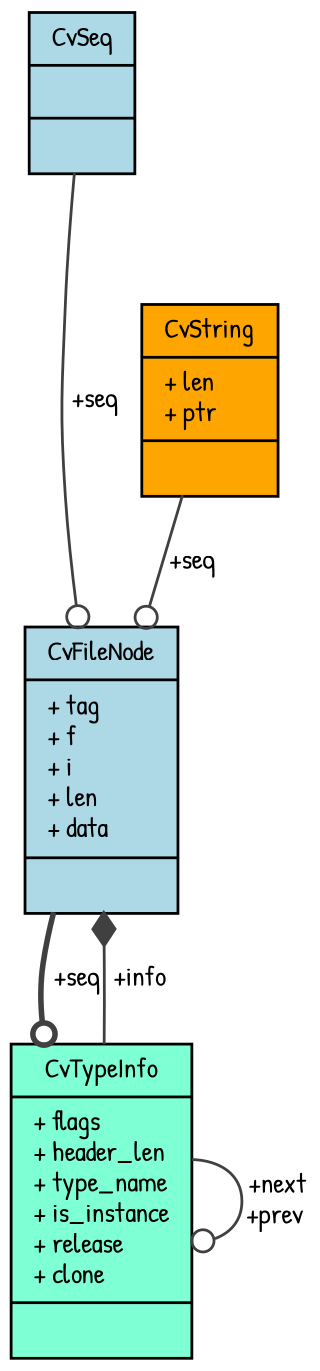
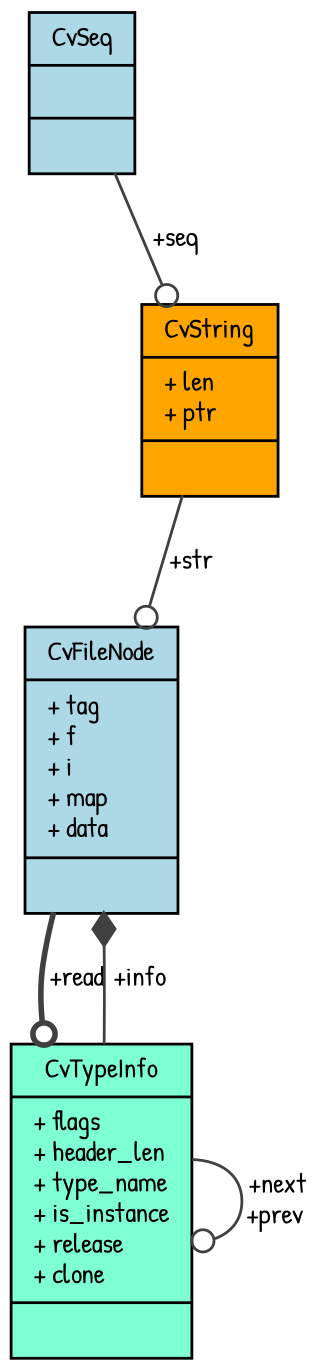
edge "CvSeq" -> "CvFileNode": now "CvSeq" -> "CvString"
edge "CvString" -> "CvFileNode": label " +seq" -> " +str"
node "CvFileNode": text "+ len" -> "+ map"
edge "CvFileNode" -> "CvTypeInfo": label " +seq" -> " +read"
